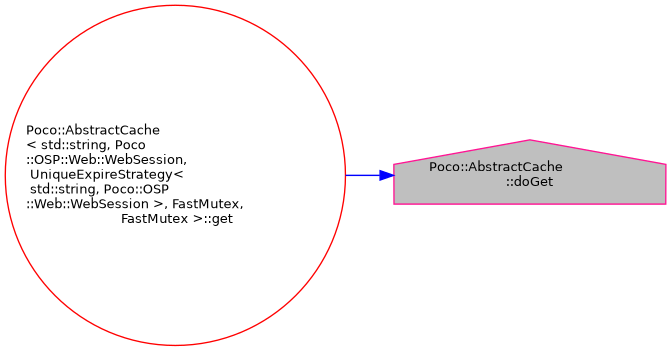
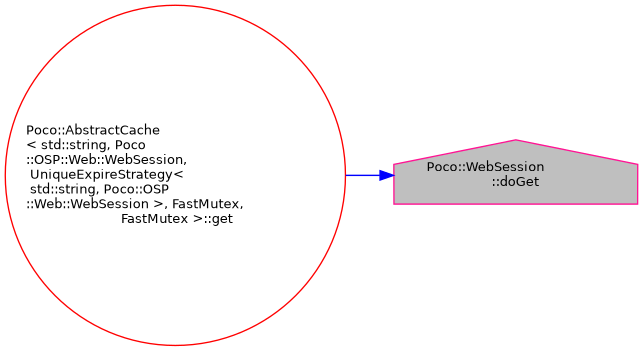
node "Poco::AbstractCache ::doGet": label "Poco::AbstractCache ::doGet" -> "Poco::WebSession ::doGet"
